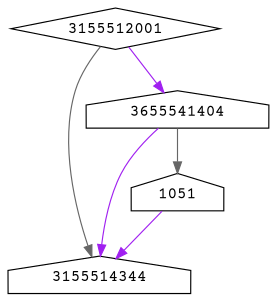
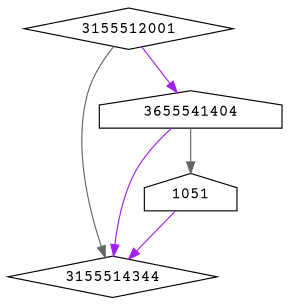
node "3155514344": shape house -> diamond
